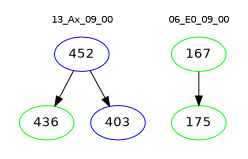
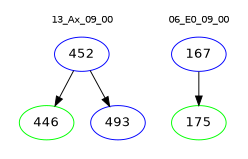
node "167": color green -> blue
node "436": label "436" -> "446"
node "403": label "403" -> "493"
